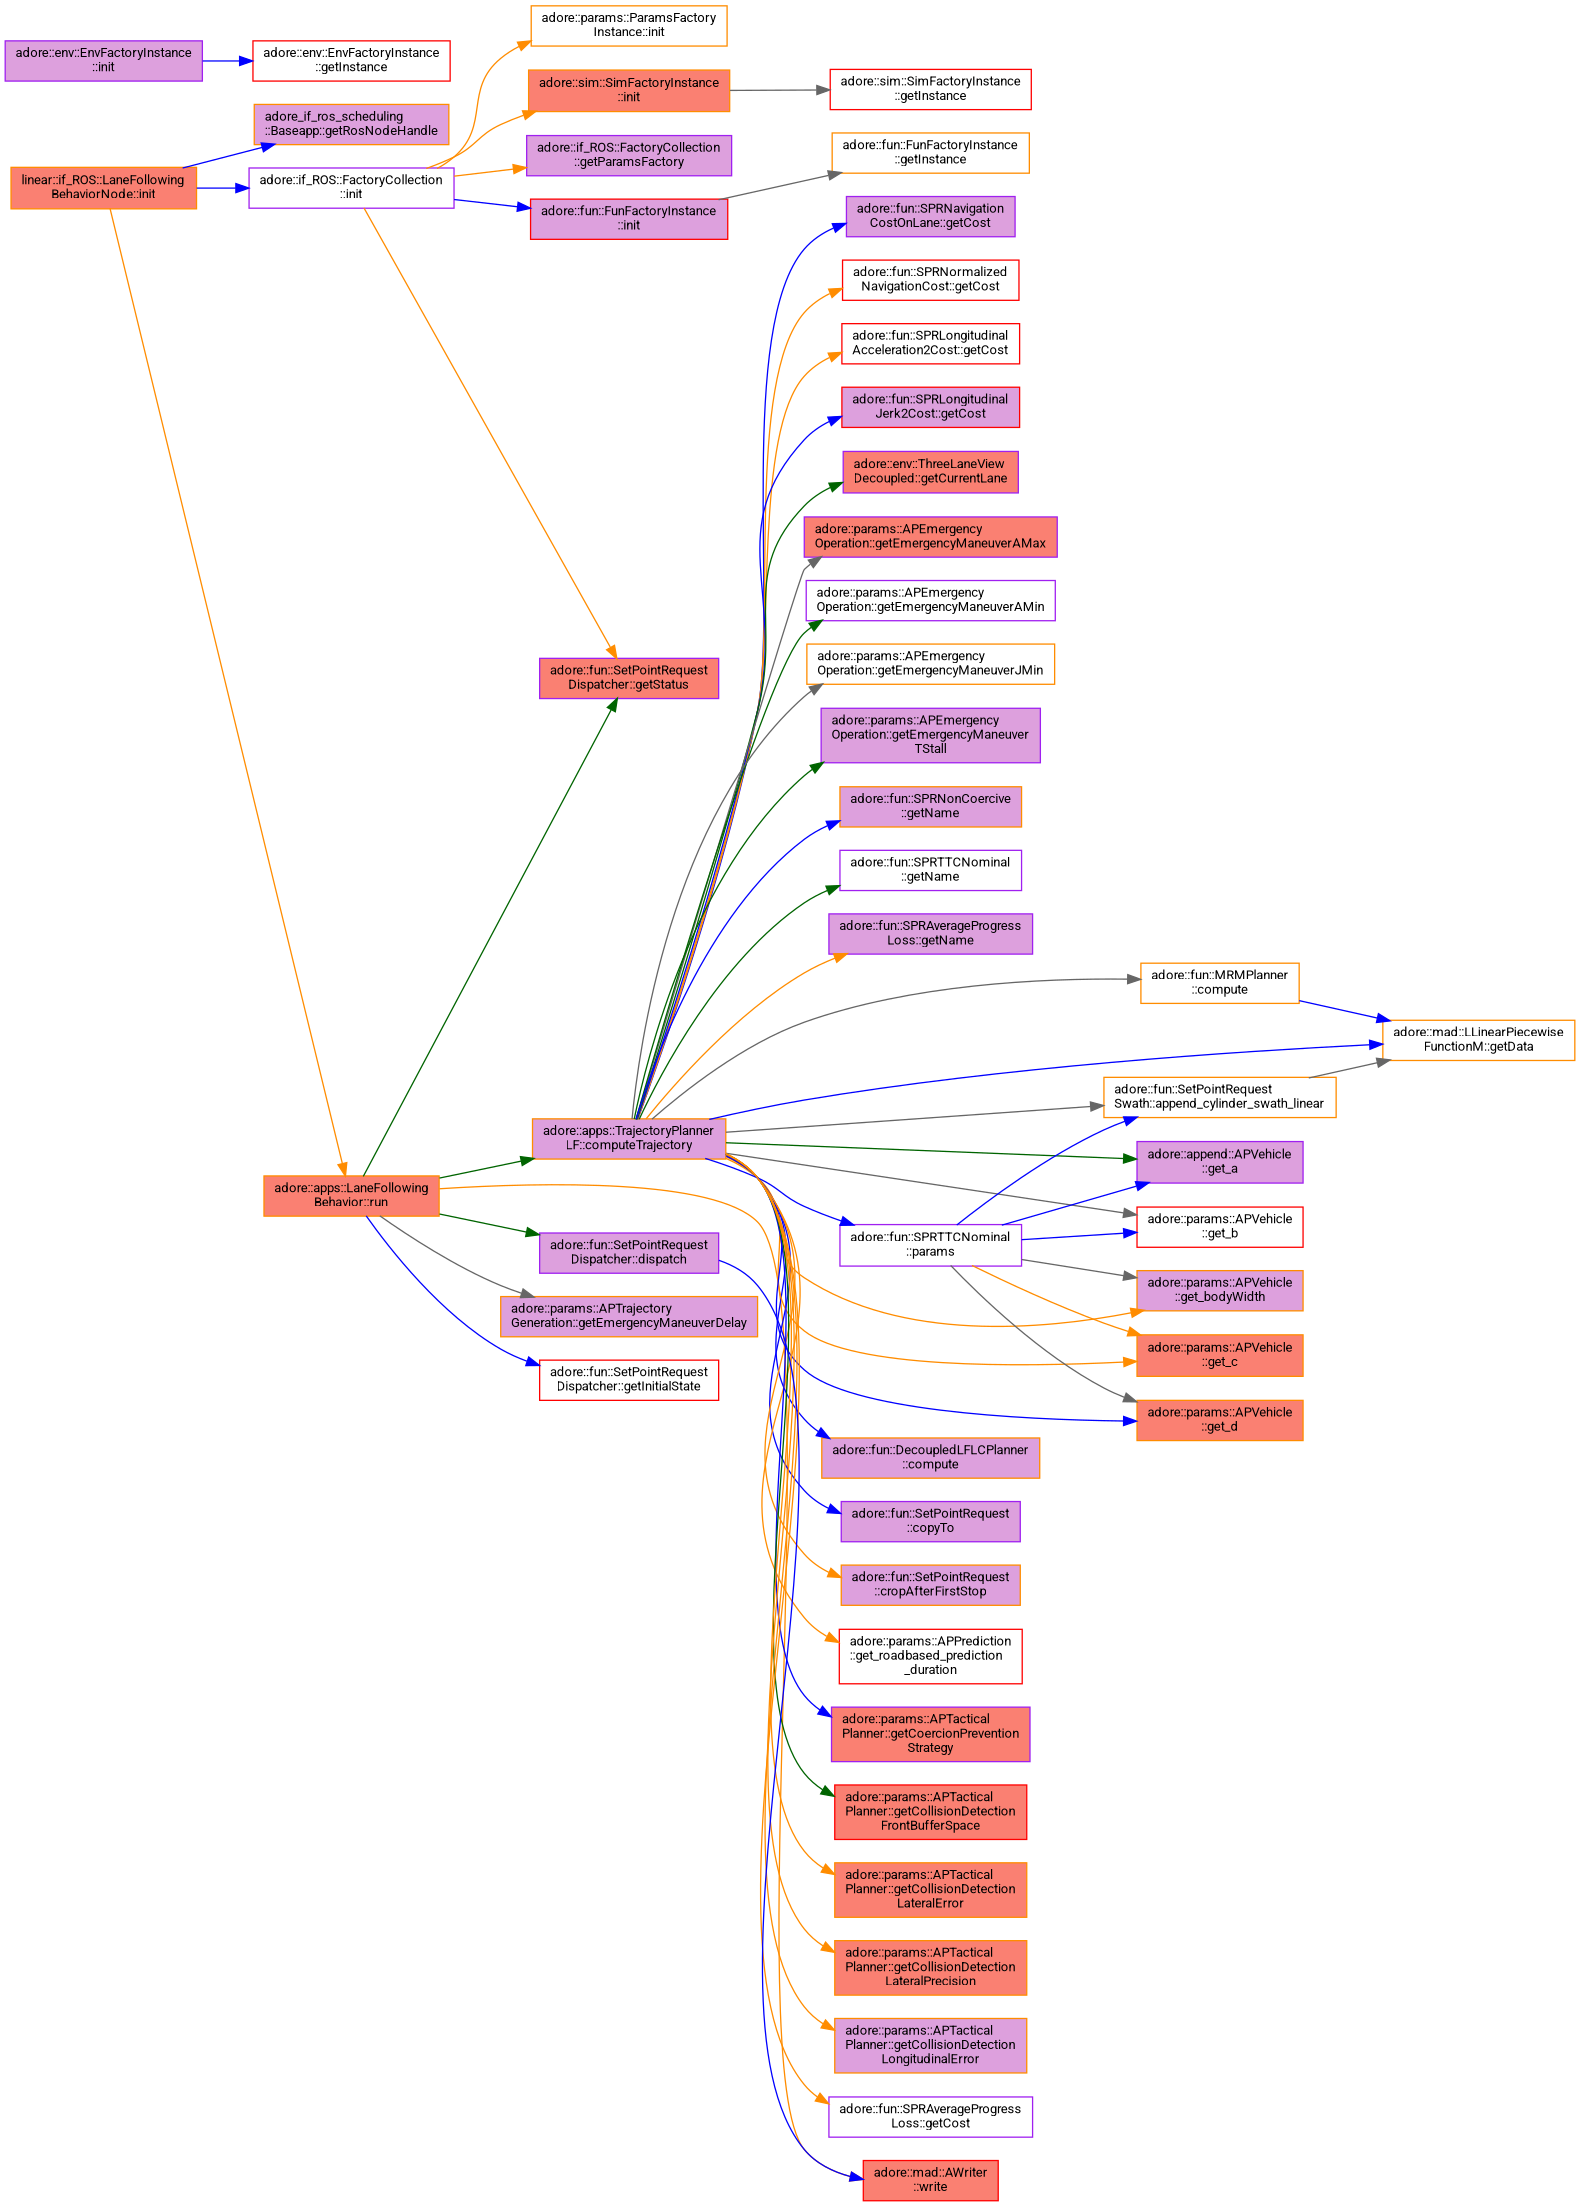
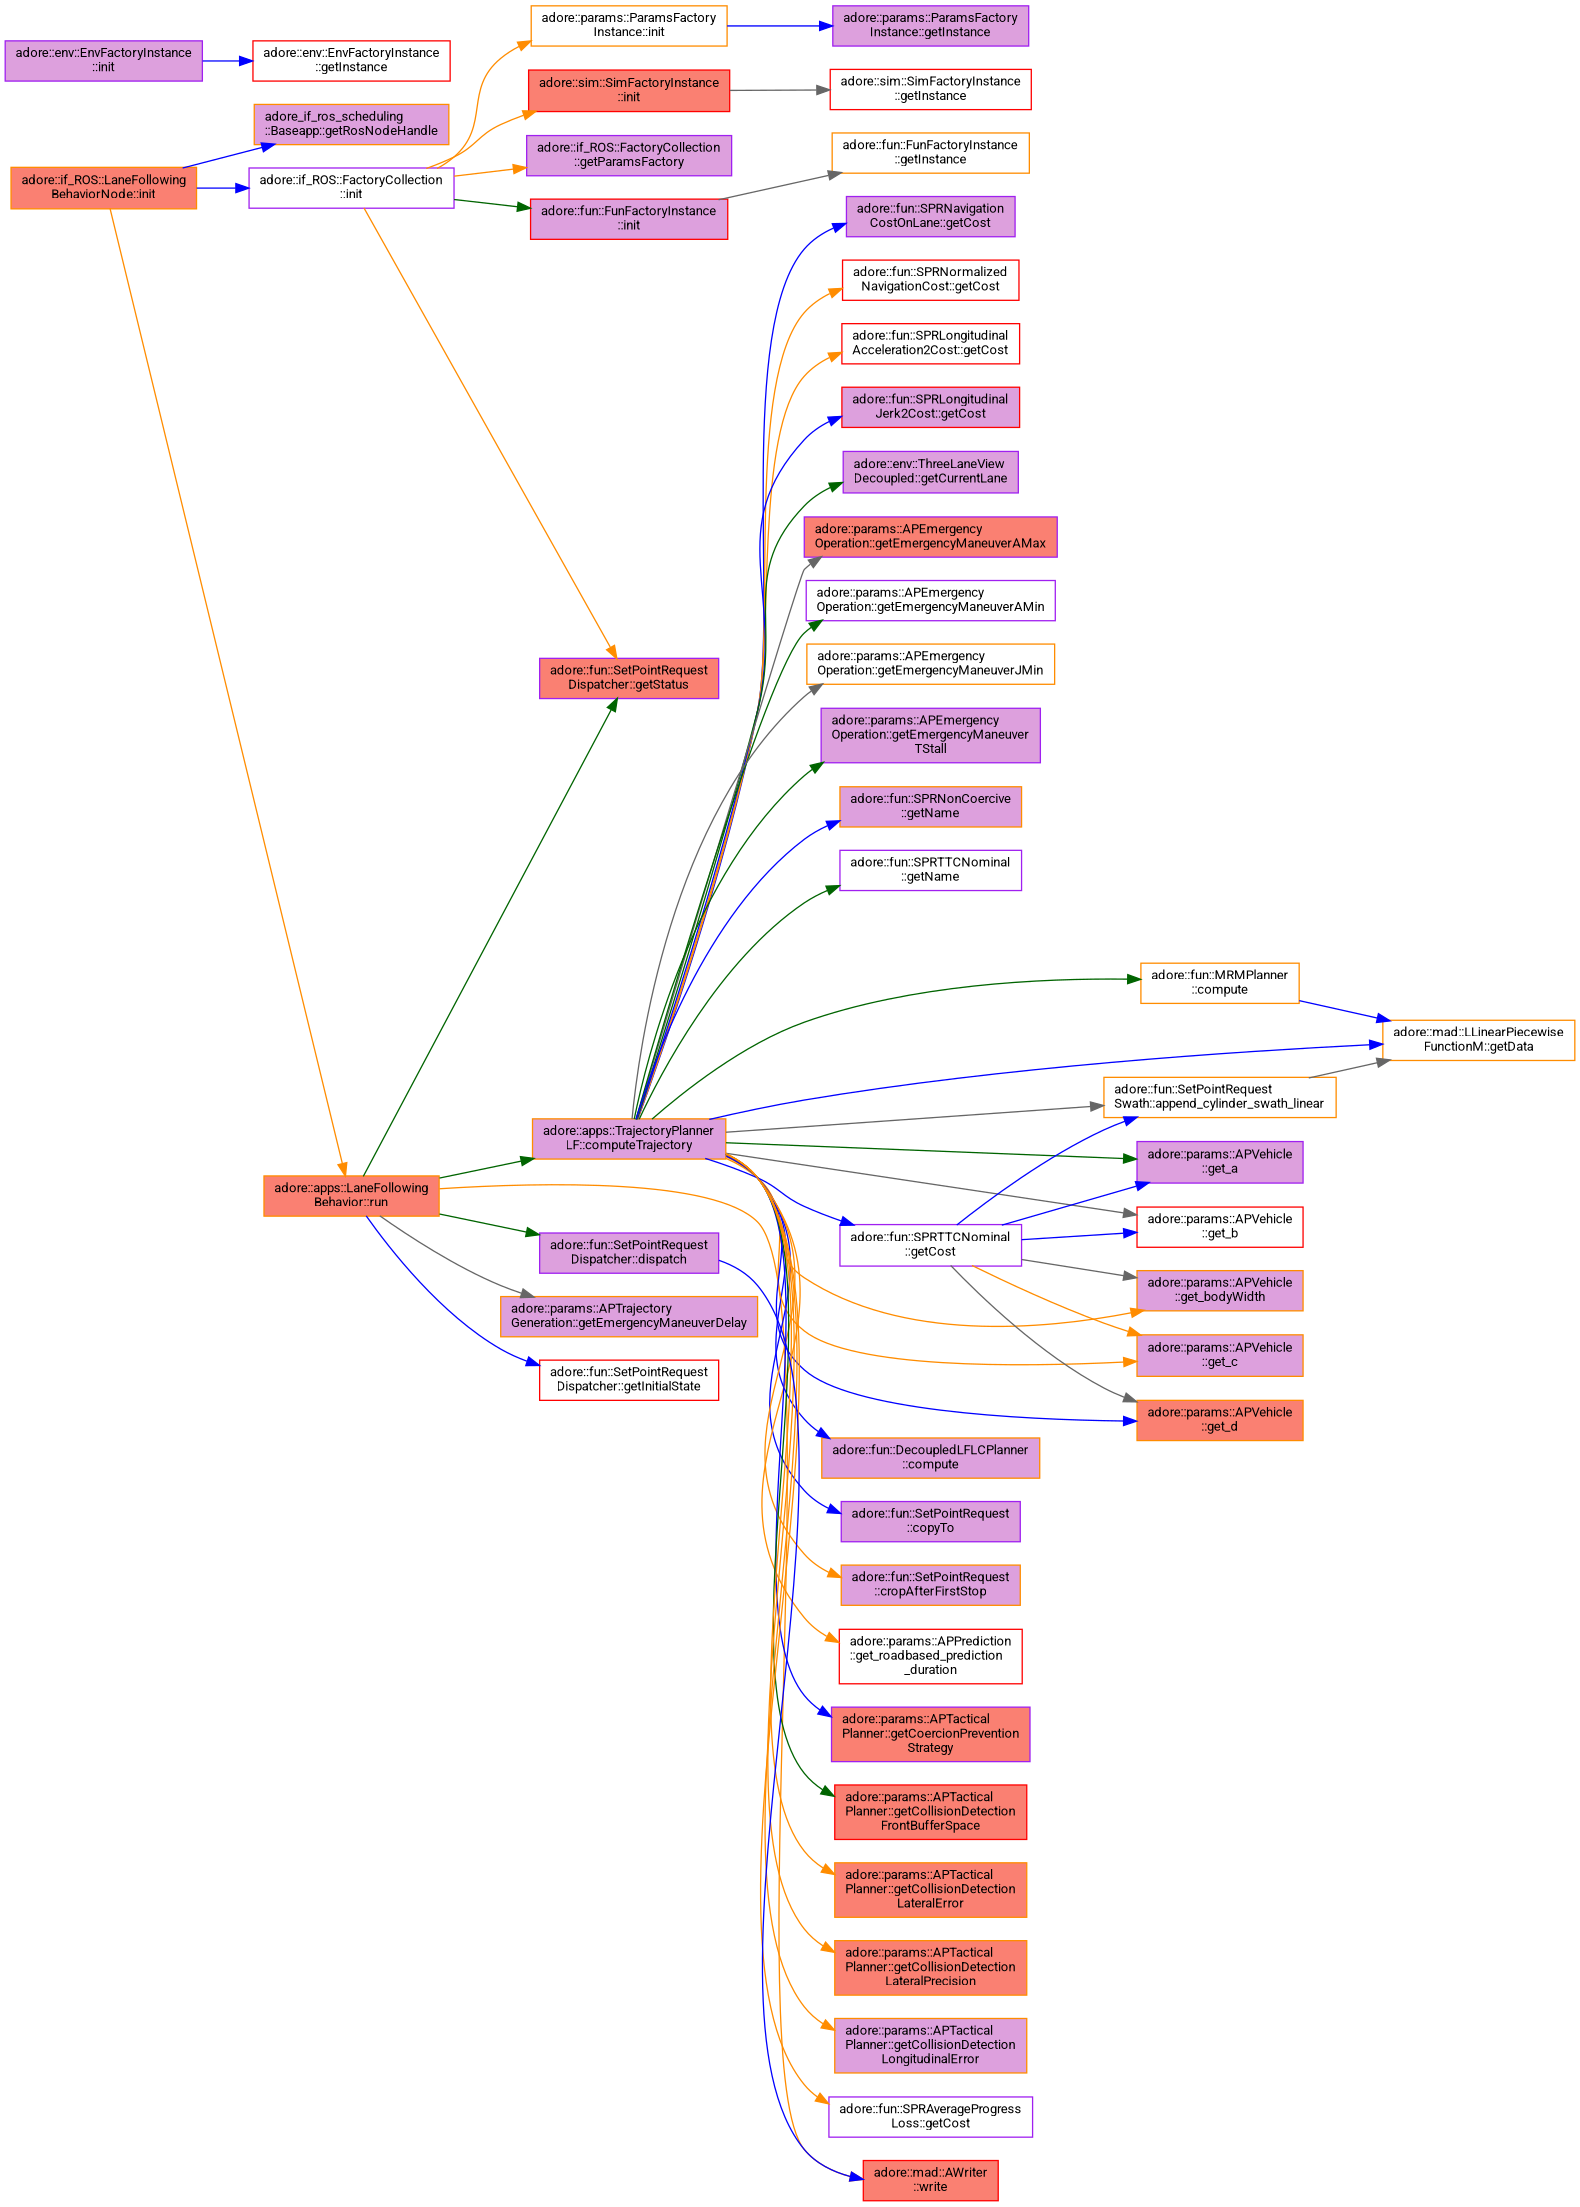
node "adore::params::ParamsFactory Instance::getInstance": added
node "adore::sim::SimFactoryInstance ::init": color darkorange -> red
node "linear::if_ROS::LaneFollowing BehaviorNode::init": label "linear::if_ROS::LaneFollowing BehaviorNode::init" -> "adore::if_ROS::LaneFollowing BehaviorNode::init"
edge "adore::if_ROS::FactoryCollection ::init" -> "adore::fun::FunFactoryInstance ::init": color blue -> darkgreen
node "adore::env::ThreeLaneView Decoupled::getCurrentLane": fillcolor salmon -> plum
node "adore::fun::SPRAverageProgress Loss::getName": removed
edge "adore::apps::TrajectoryPlanner LF::computeTrajectory" -> "adore::fun::MRMPlanner ::compute": color gray40 -> darkgreen
node "adore::append::APVehicle ::get_a": label "adore::append::APVehicle ::get_a" -> "adore::params::APVehicle ::get_a"
node "adore::fun::SPRTTCNominal ::params": label "adore::fun::SPRTTCNominal ::params" -> "adore::fun::SPRTTCNominal ::getCost"
node "adore::params::APVehicle ::get_c": fillcolor salmon -> plum
